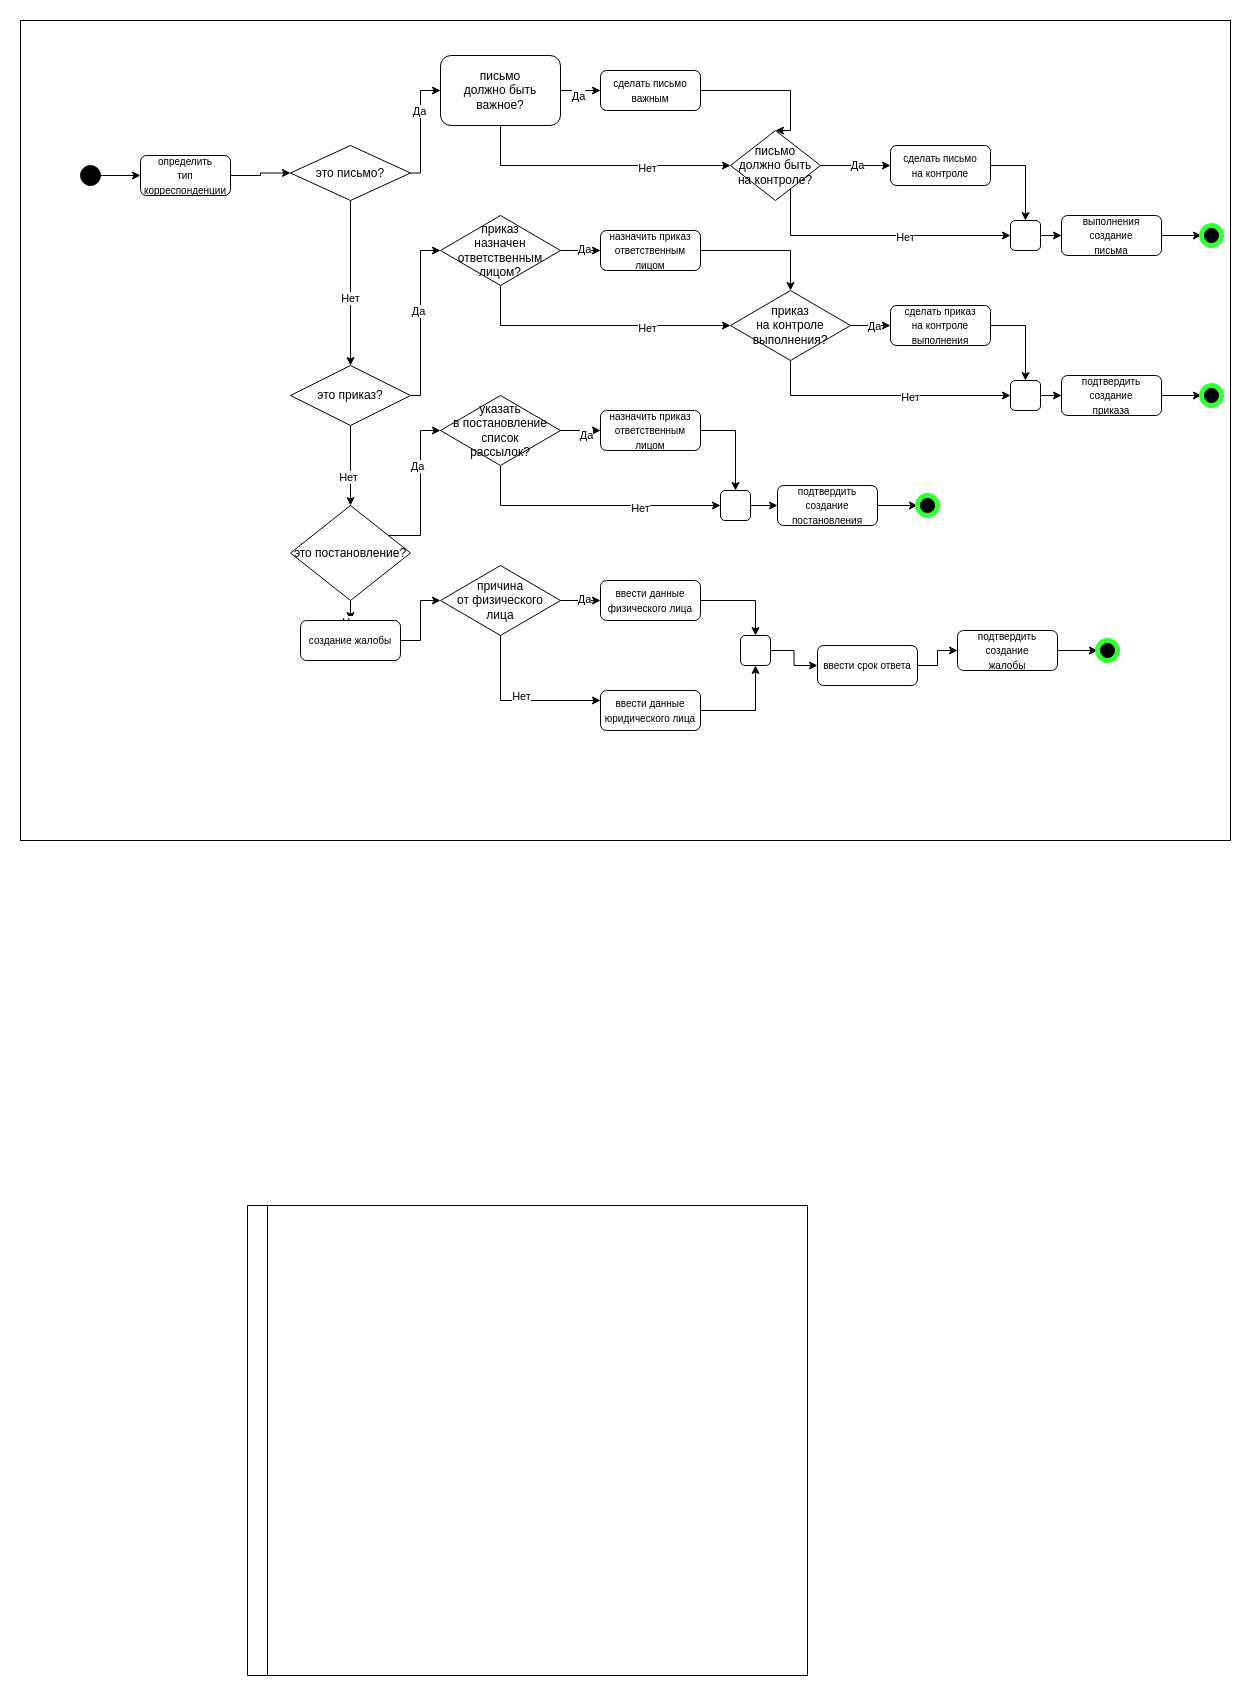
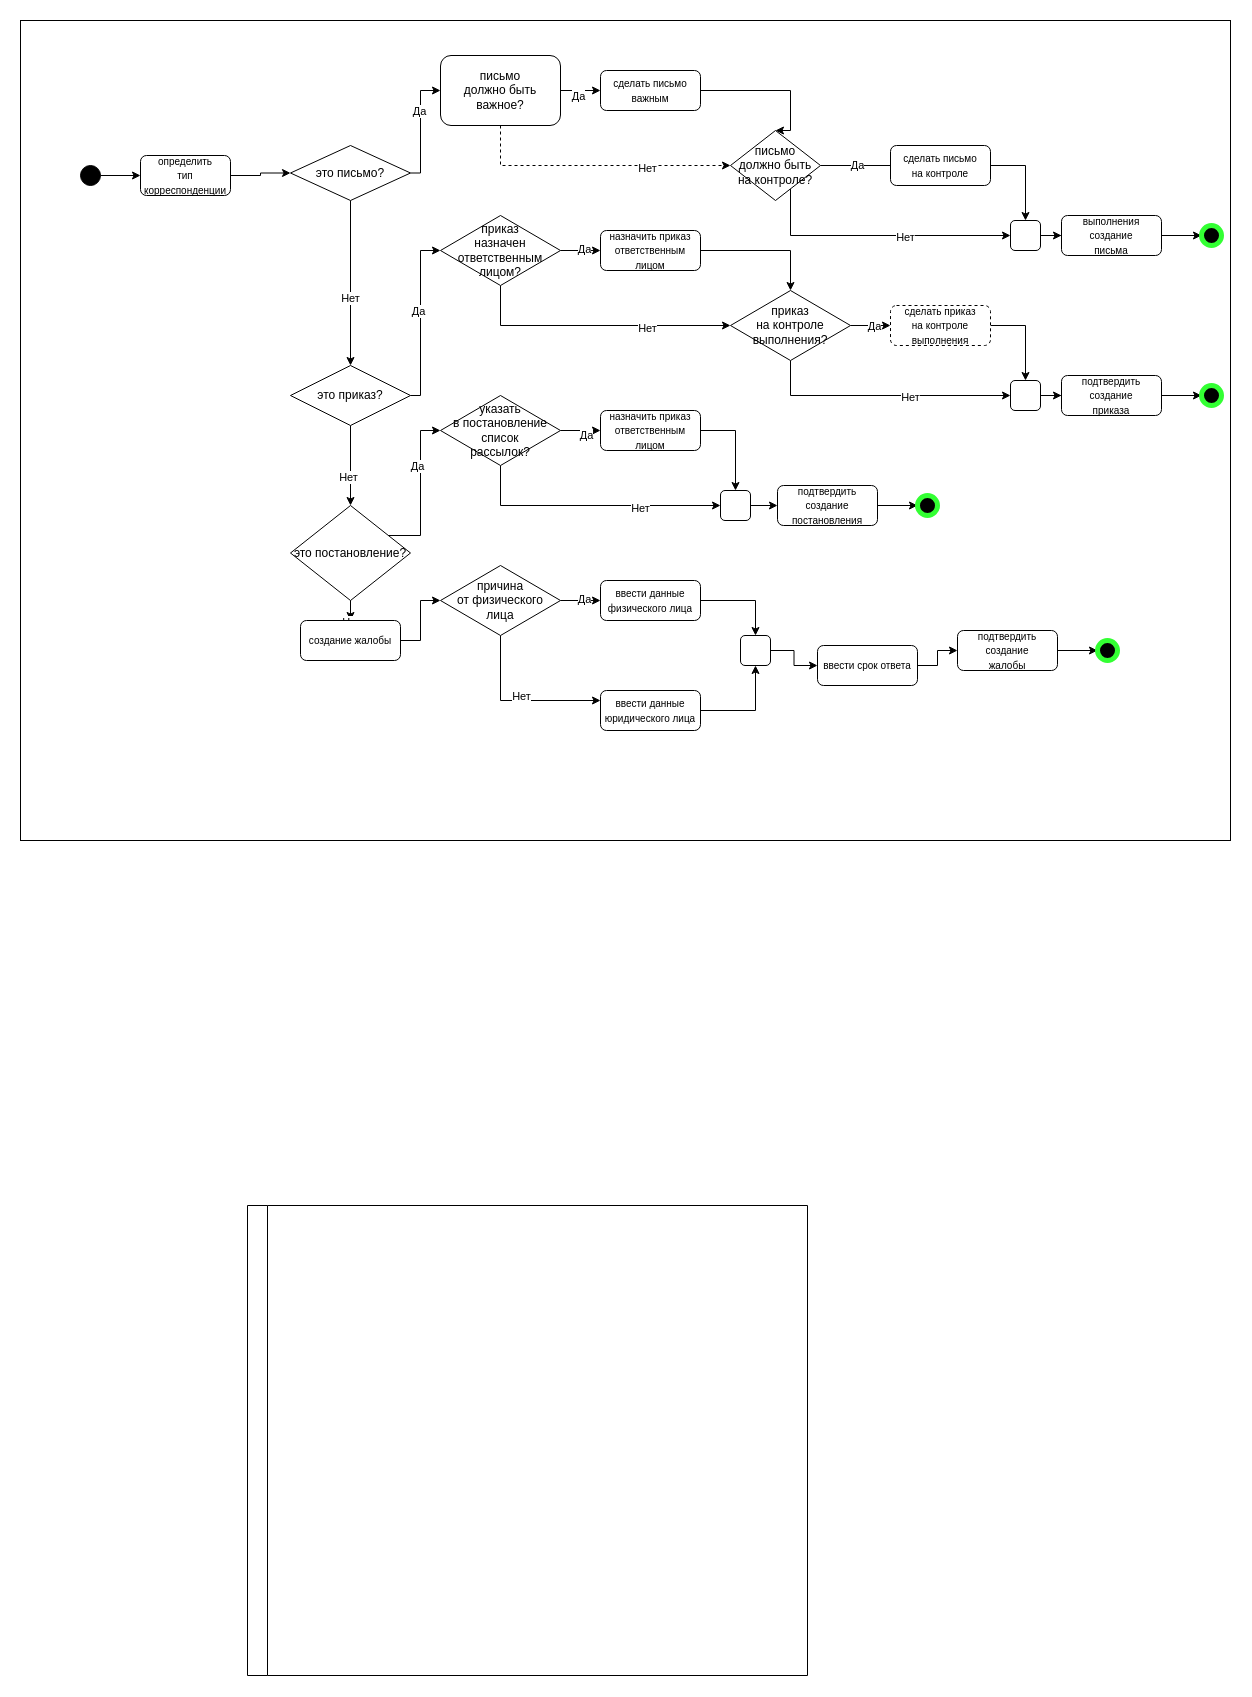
edge "письмо должно быть важное?" -> "письмо должно быть на контроле?": style solid -> dashed
edge "письмо должно быть на контроле?" -> "сделать письмо на контроле": arrowhead classic -> none
node "сделать приказ на контроле выполнения": style solid -> dashed
